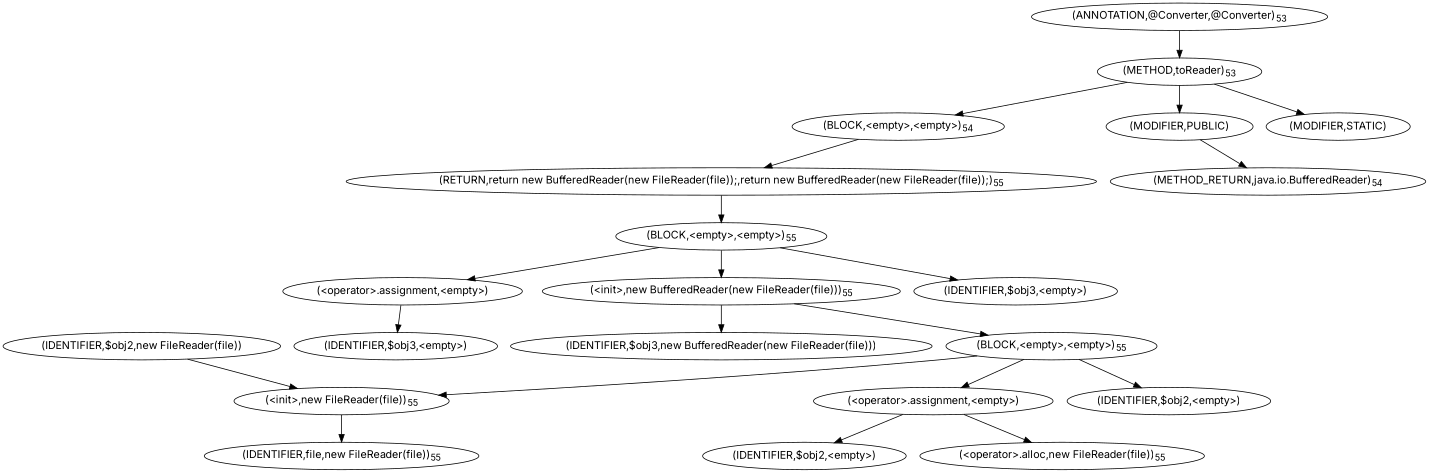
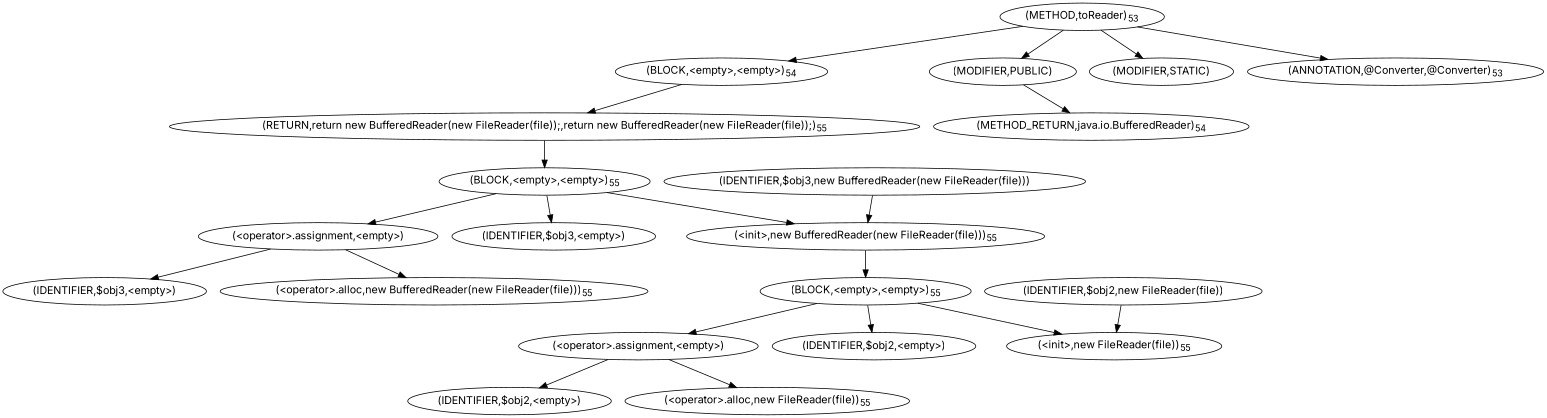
edge "(ANNOTATION,@Converter,@Converter)" -> "(METHOD,toReader)": reversed
node "(<operator>.alloc,new BufferedReader(new FileReader(file)))": added
edge "(<init>,new BufferedReader(new FileReader(file)))" -> "(IDENTIFIER,$obj3,new BufferedReader(new FileReader(file)))": reversed
node "(IDENTIFIER,file,new FileReader(file))": removed
